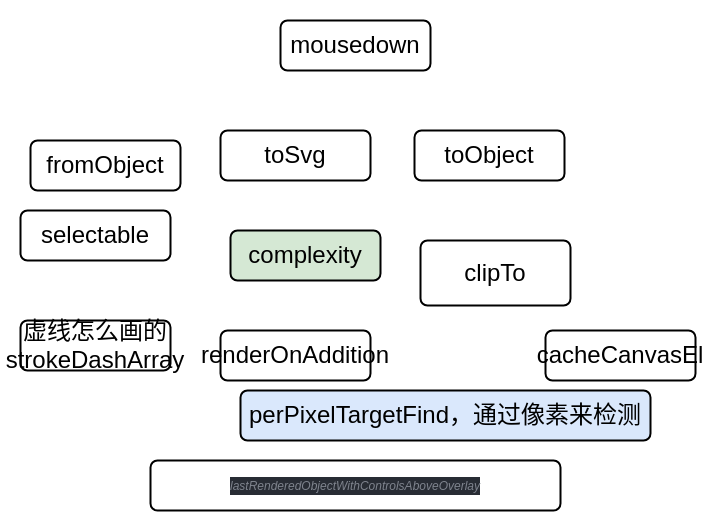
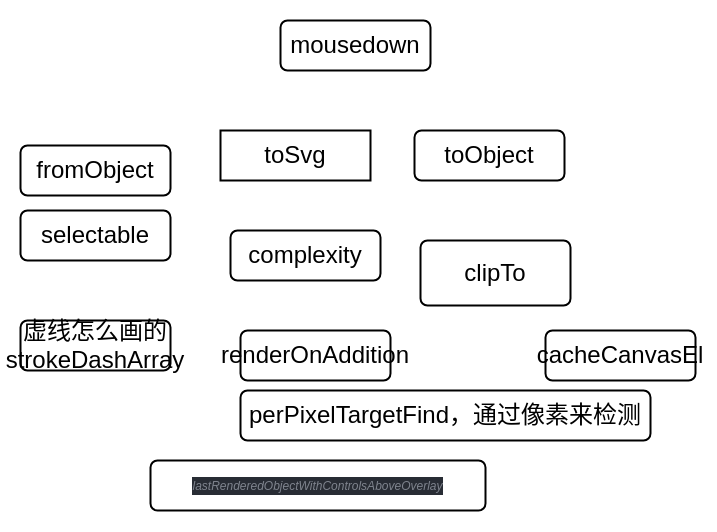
node "toSvg": shape rounded rectangle -> rectangle
node "fromObject": moved (106, 166) -> (96, 171)
node "complexity": fillcolor #d5e8d4 -> #ffffff
node "renderOnAddition": moved (296, 356) -> (316, 356)
node "perPixelTargetFind，通过像素来检测": fillcolor #dae8fc -> #ffffff
node "lastRenderedObjectWithControlsAboveOverlay": size 410x50 -> 335x50
